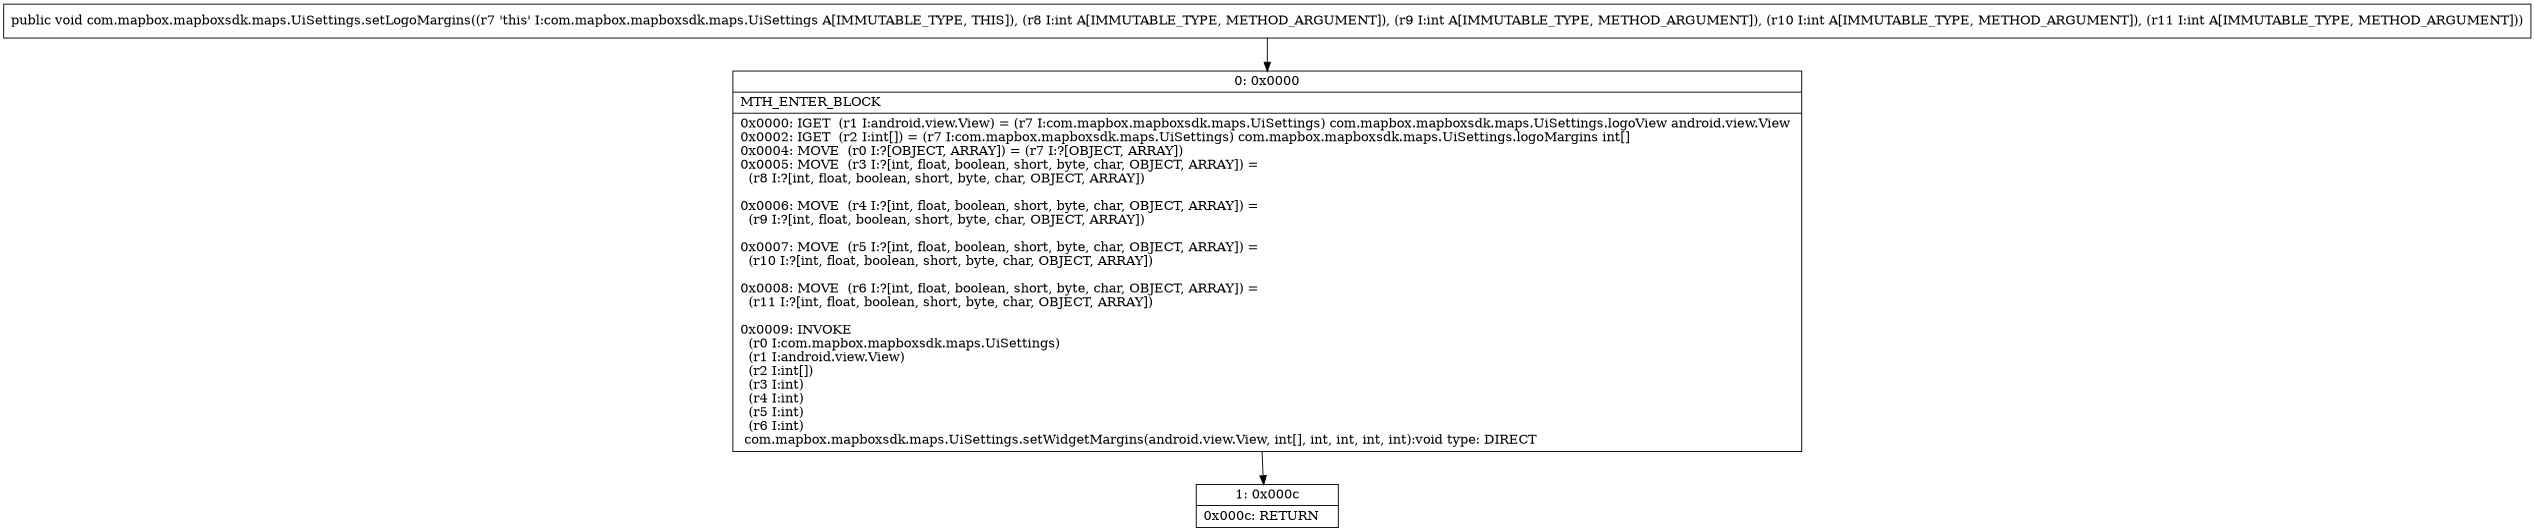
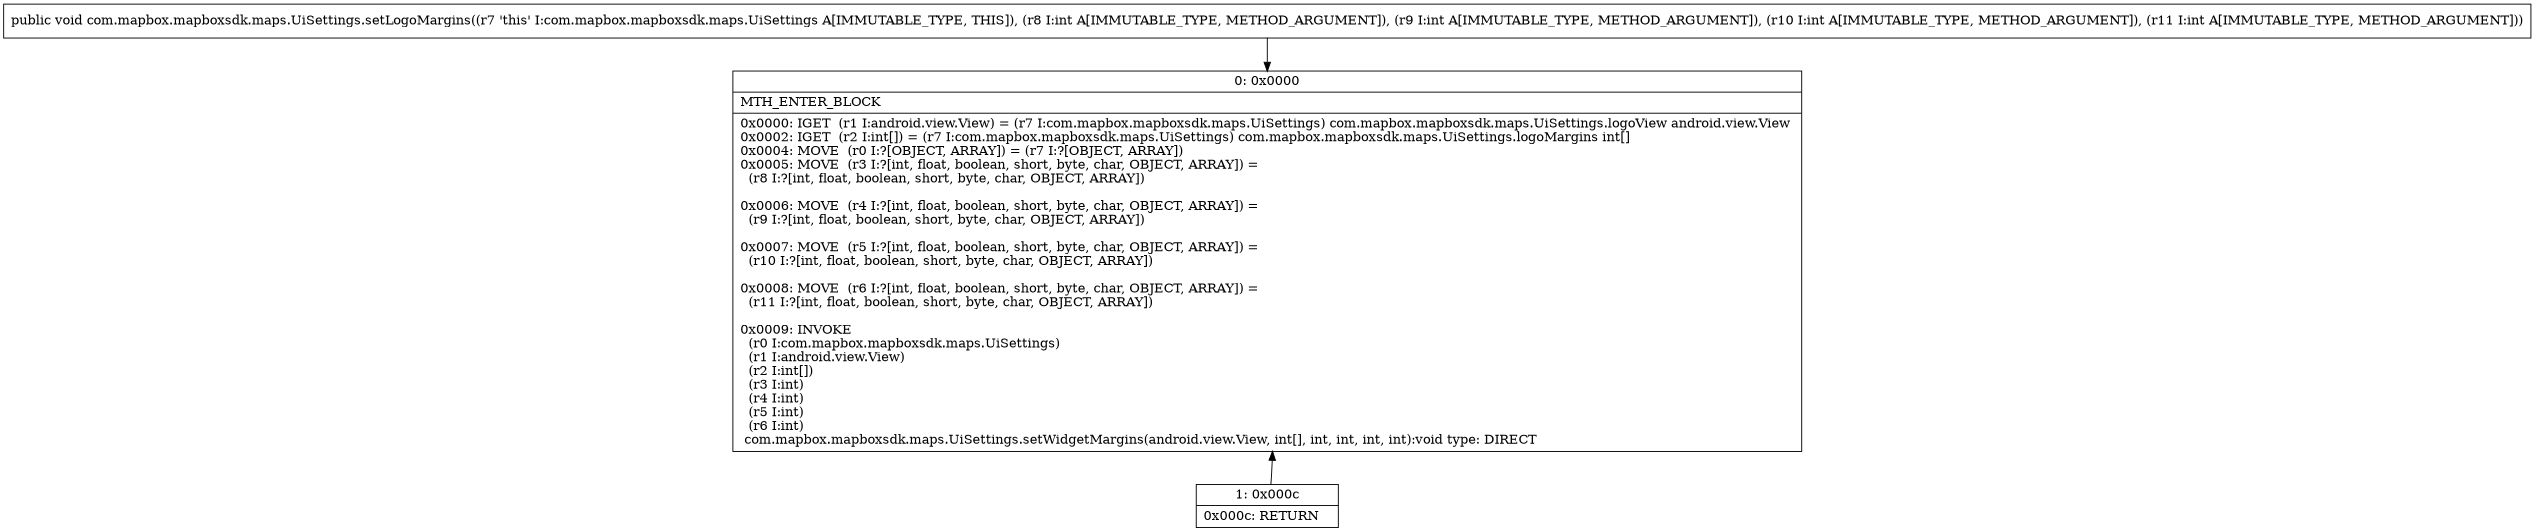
edge "0: 0x0000" -> "1: 0x000c": reversed
